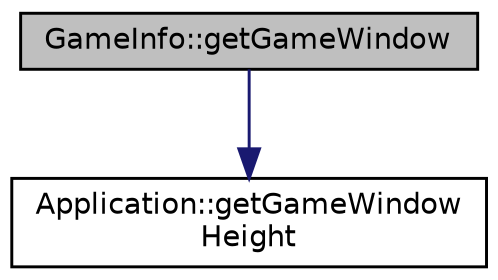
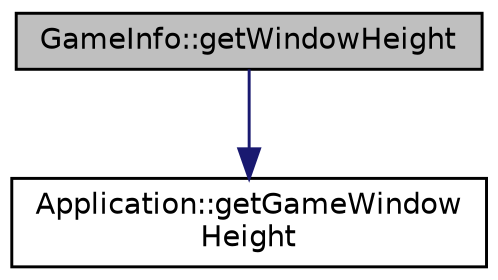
node "GameInfo::getGameWindow": label "GameInfo::getGameWindow" -> "GameInfo::getWindowHeight"
